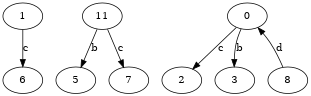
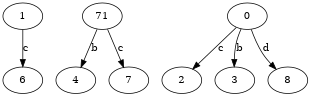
node "11": label "11" -> "71"
edge "8" -> "0": reversed
node "5": label "5" -> "4"
